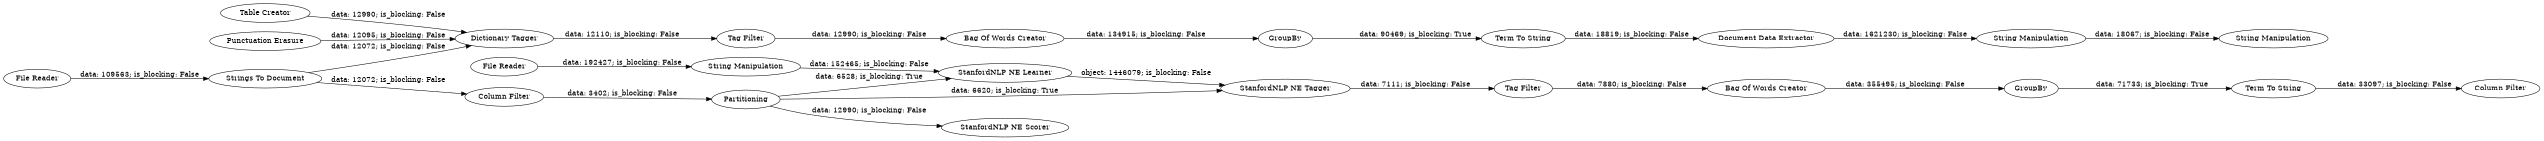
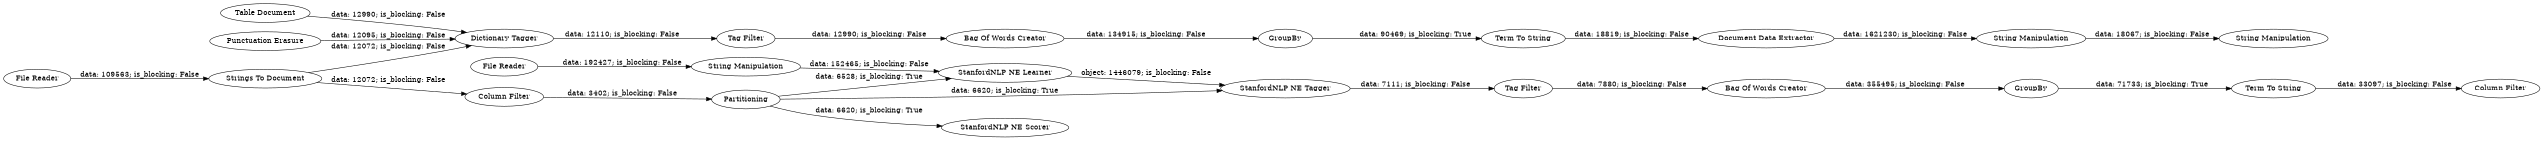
node "Table Creator": label "Table Creator" -> "Table Document"
edge "Partitioning" -> "StanfordNLP NE Scorer": label "data: 12990; is_blocking: False" -> "data: 6620; is_blocking: True"
